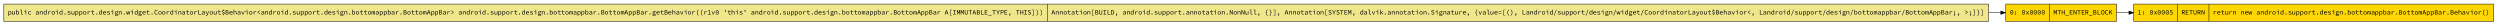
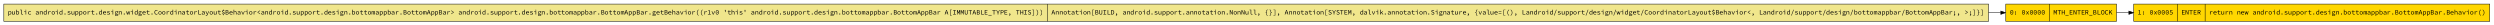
node "1: 0x0005": text "RETURN" -> "ENTER"
